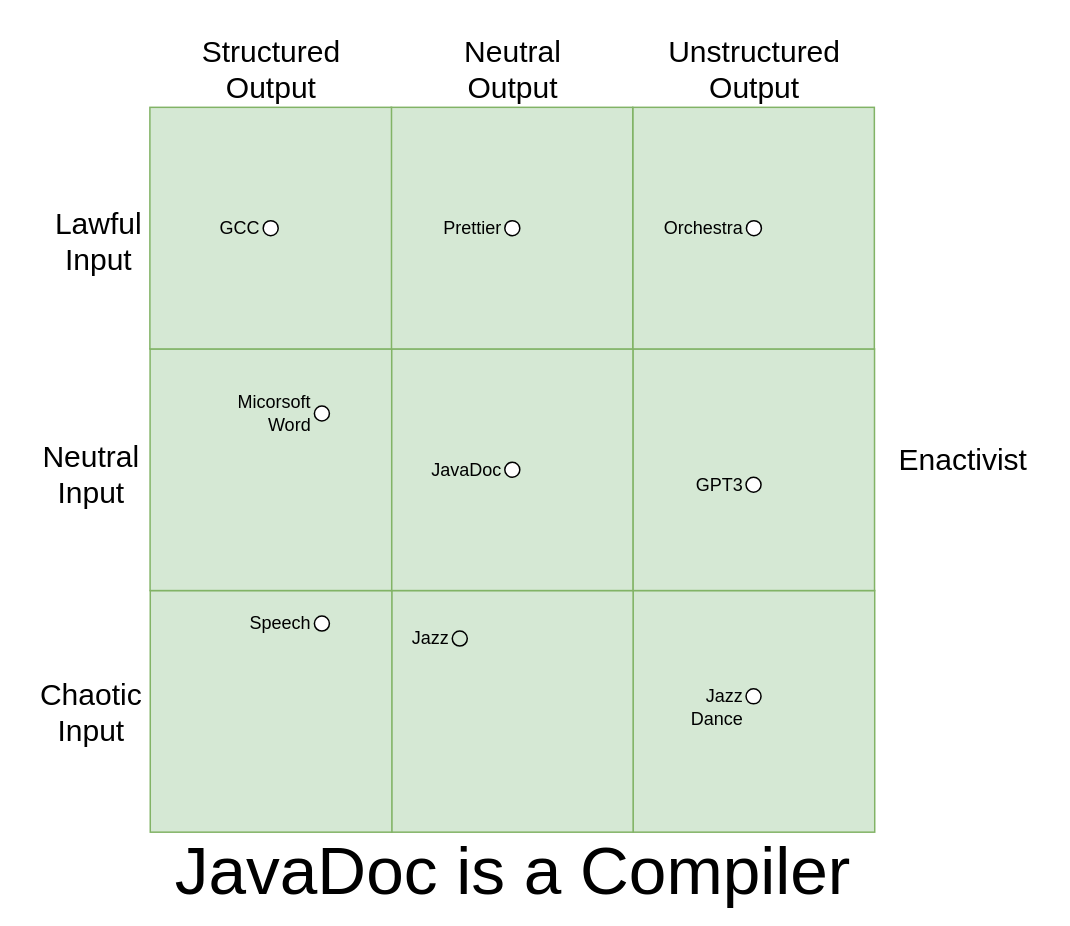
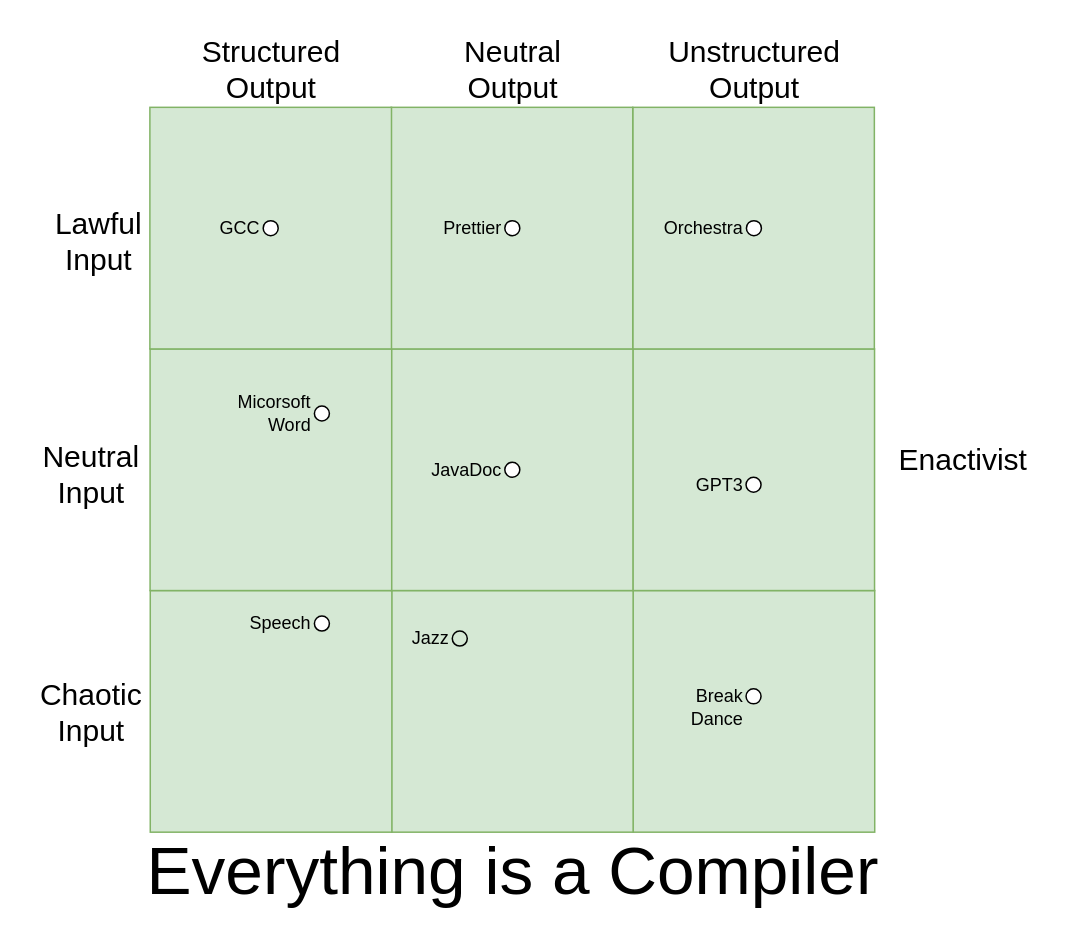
node "Jazz Dance": label "Jazz Dance" -> "Break Dance"
node "JavaDoc is a Compiler": label "JavaDoc is a Compiler" -> "Everything is a Compiler"
